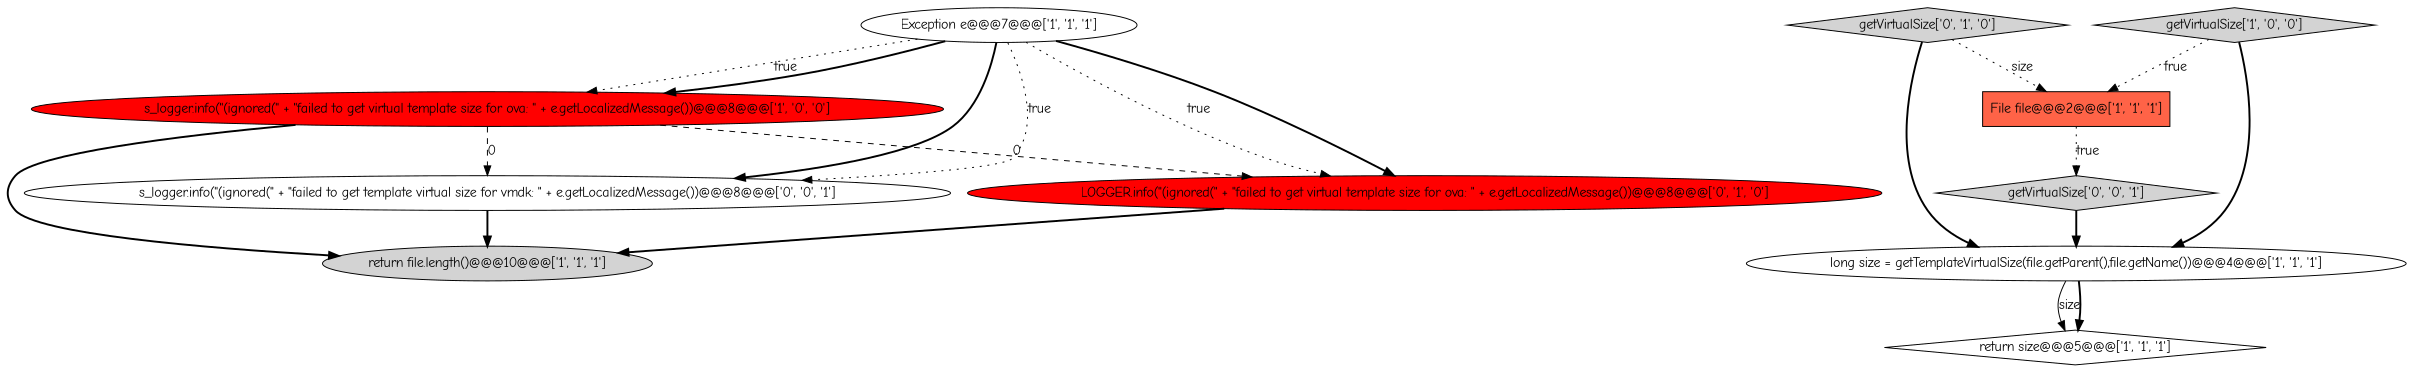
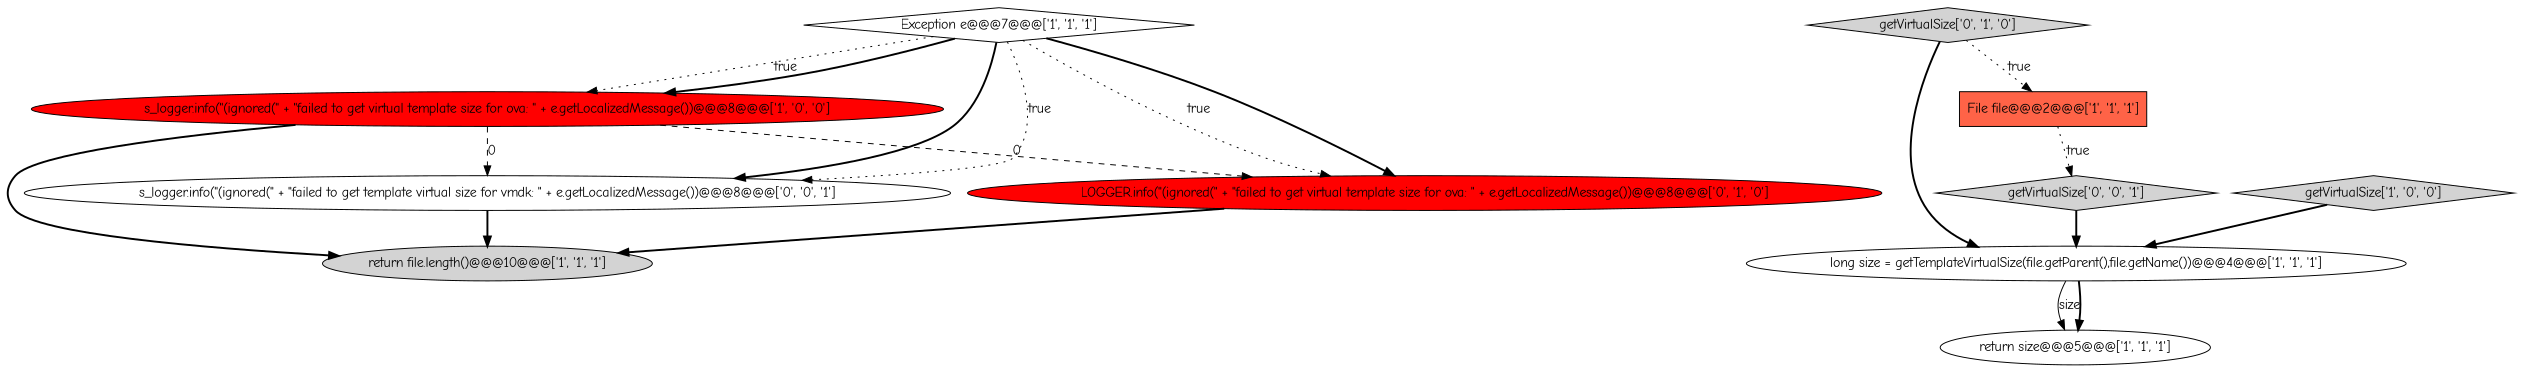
node "Exception e@@@7@@@['1', '1', '1']": shape ellipse -> diamond
edge "getVirtualSize['1', '0', '0']" -> "File file@@@2@@@['1', '1', '1']": removed, label "true"
edge "getVirtualSize['0', '1', '0']" -> "File file@@@2@@@['1', '1', '1']": label "size" -> "true"
node "return size@@@5@@@['1', '1', '1']": shape diamond -> ellipse
